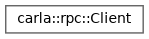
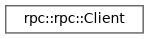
node "carla::rpc::Client": label "carla::rpc::Client" -> "rpc::rpc::Client"
